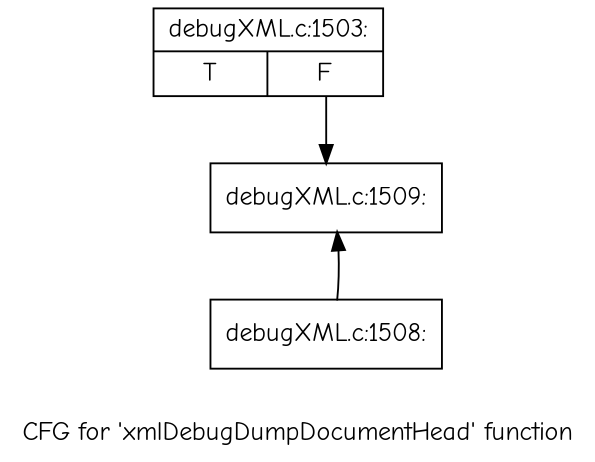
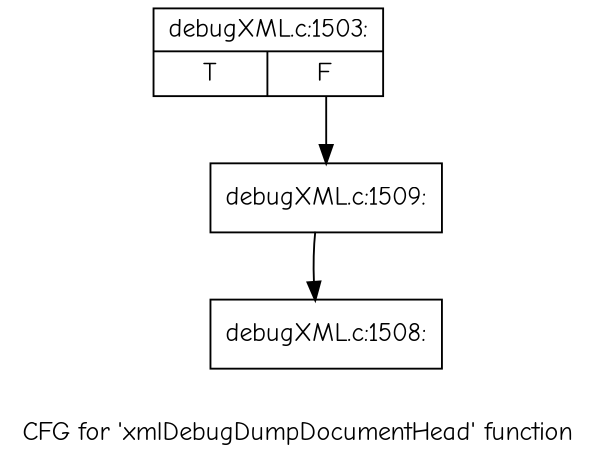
edge "debugXML.c:1508:" -> "debugXML.c:1509:": reversed
